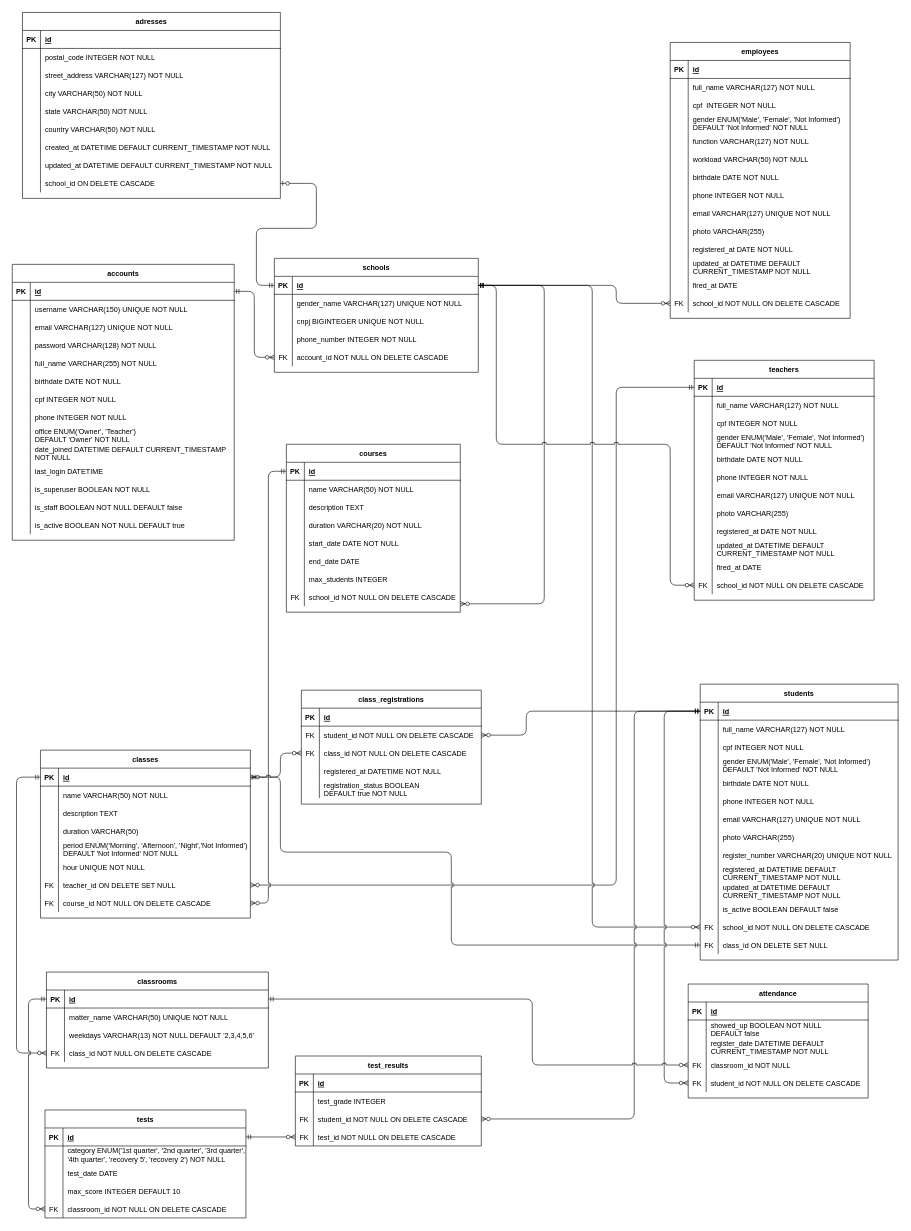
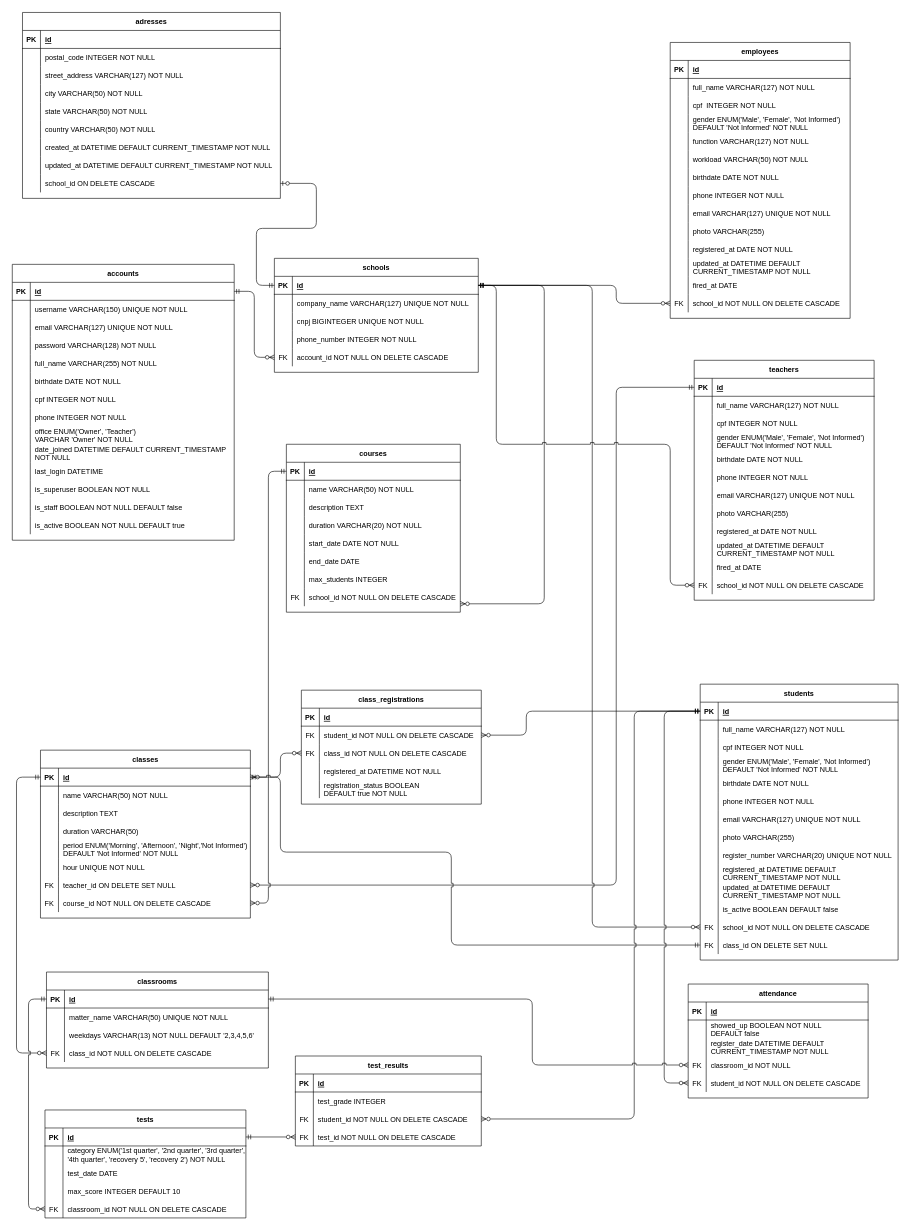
node "gender_name VARCHAR(127) UNIQUE NOT NULL": label "gender_name VARCHAR(127) UNIQUE NOT NULL" -> "company_name VARCHAR(127) UNIQUE NOT NULL"
node "office ENUM('Owner', 'Teacher') DEFAULT 'Owner' NOT NULL": label "office ENUM('Owner', 'Teacher') DEFAULT 'Owner' NOT NULL" -> "office ENUM('Owner', 'Teacher') VARCHAR 'Owner' NOT NULL"
